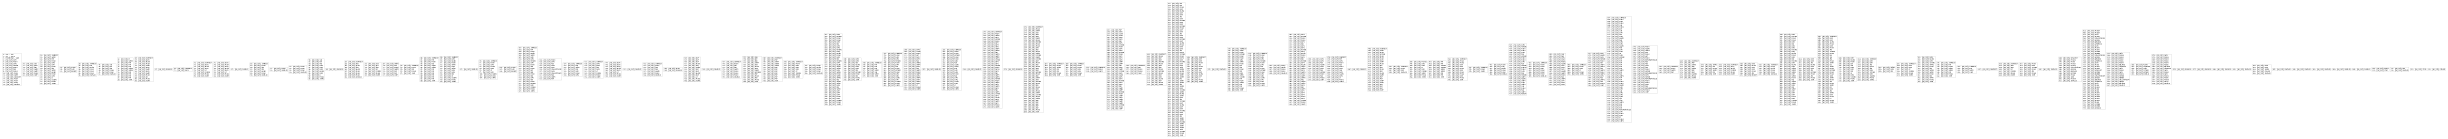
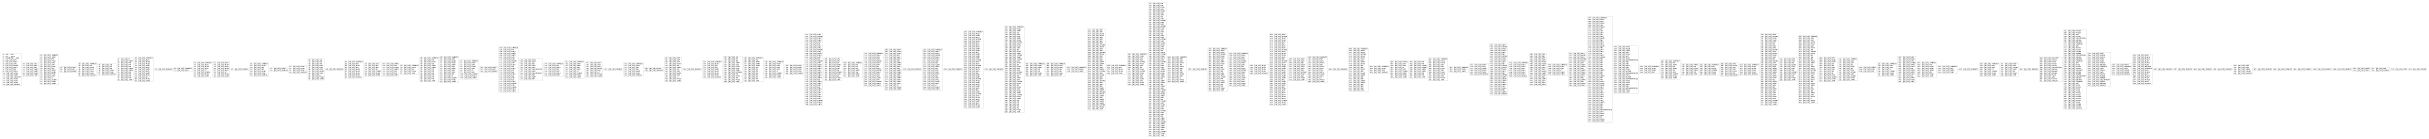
node "ef: [NO_SSA] INVALID": removed
